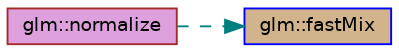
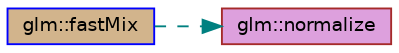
edge "glm::normalize" -> "glm::fastMix": reversed
